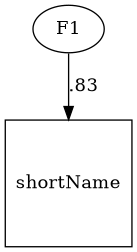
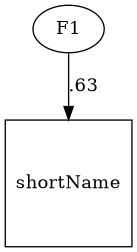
edge "F1" -> "shortName": label ".83" -> ".63"
